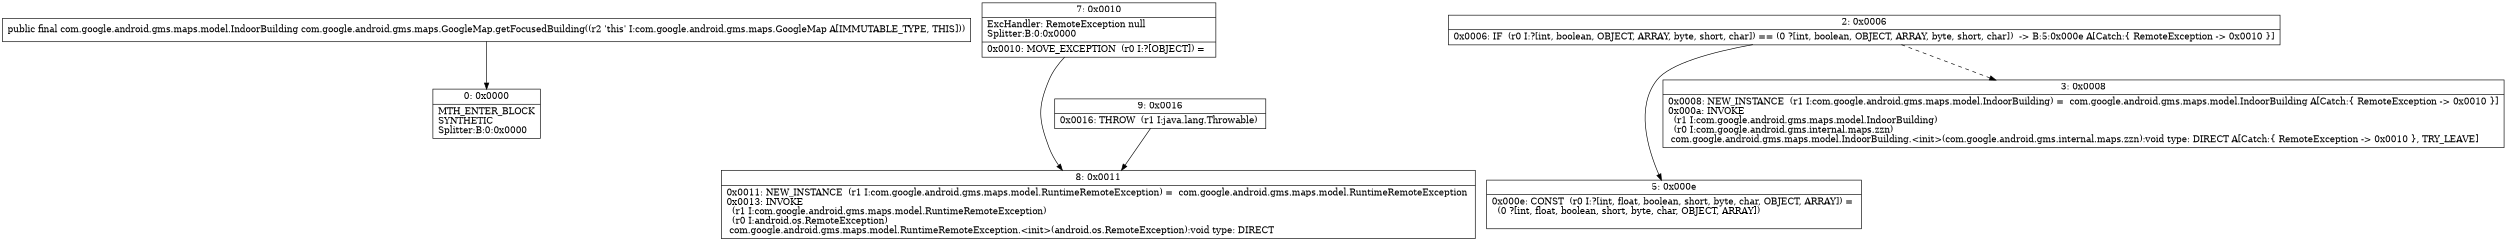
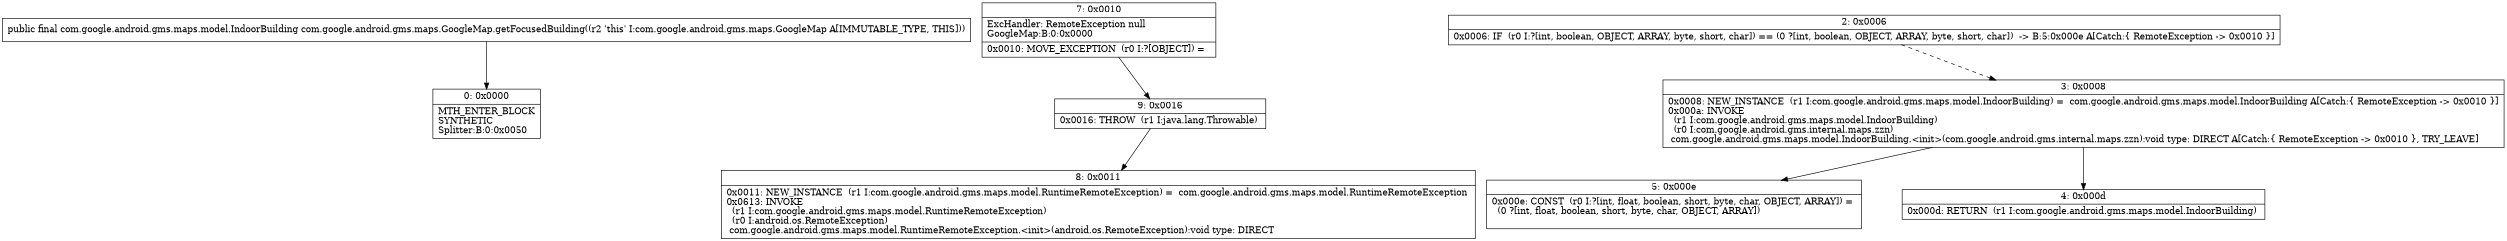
node "7: 0x0010": text "Splitter:B:0:0x0000" -> "GoogleMap:B:0:0x0000"
edge "2: 0x0006" -> "5: 0x000e": now "3: 0x0008" -> "5: 0x000e"
edge "7: 0x0010" -> "8: 0x0011": now "7: 0x0010" -> "9: 0x0016"
node "0: 0x0000": text "Splitter:B:0:0x0000" -> "Splitter:B:0:0x0050"
node "8: 0x0011": text "0x0013: INVOKE" -> "0x0613: INVOKE"
node "4: 0x000d": added
